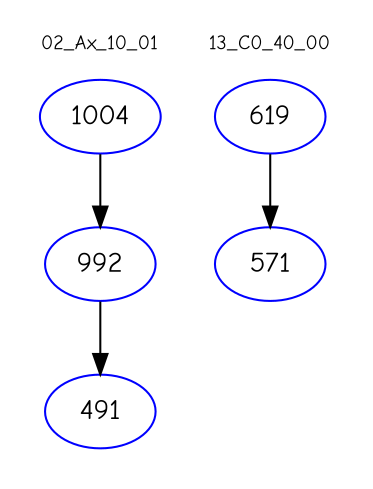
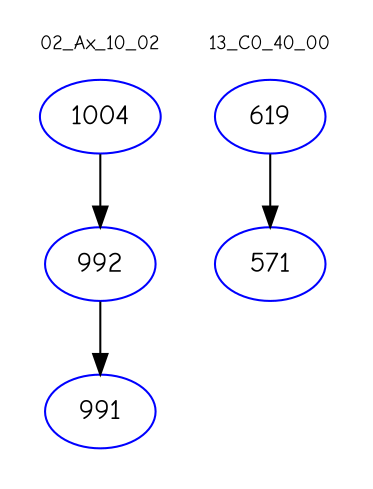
cluster "02_Ax_10_01": label "02_Ax_10_01" -> "02_Ax_10_02"
node "491": label "491" -> "991"
